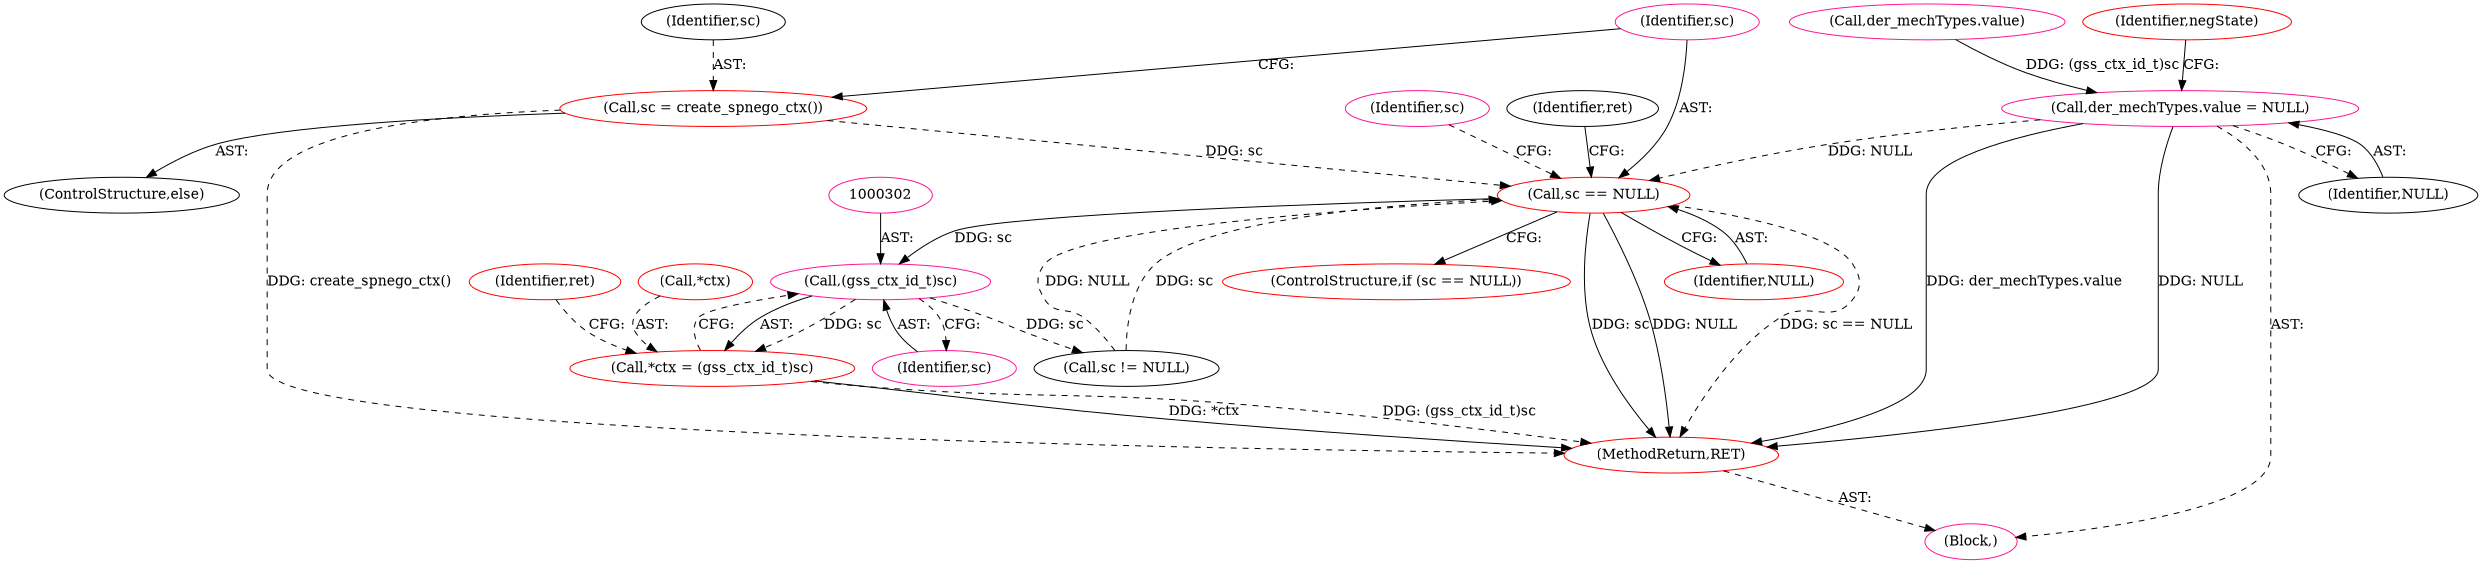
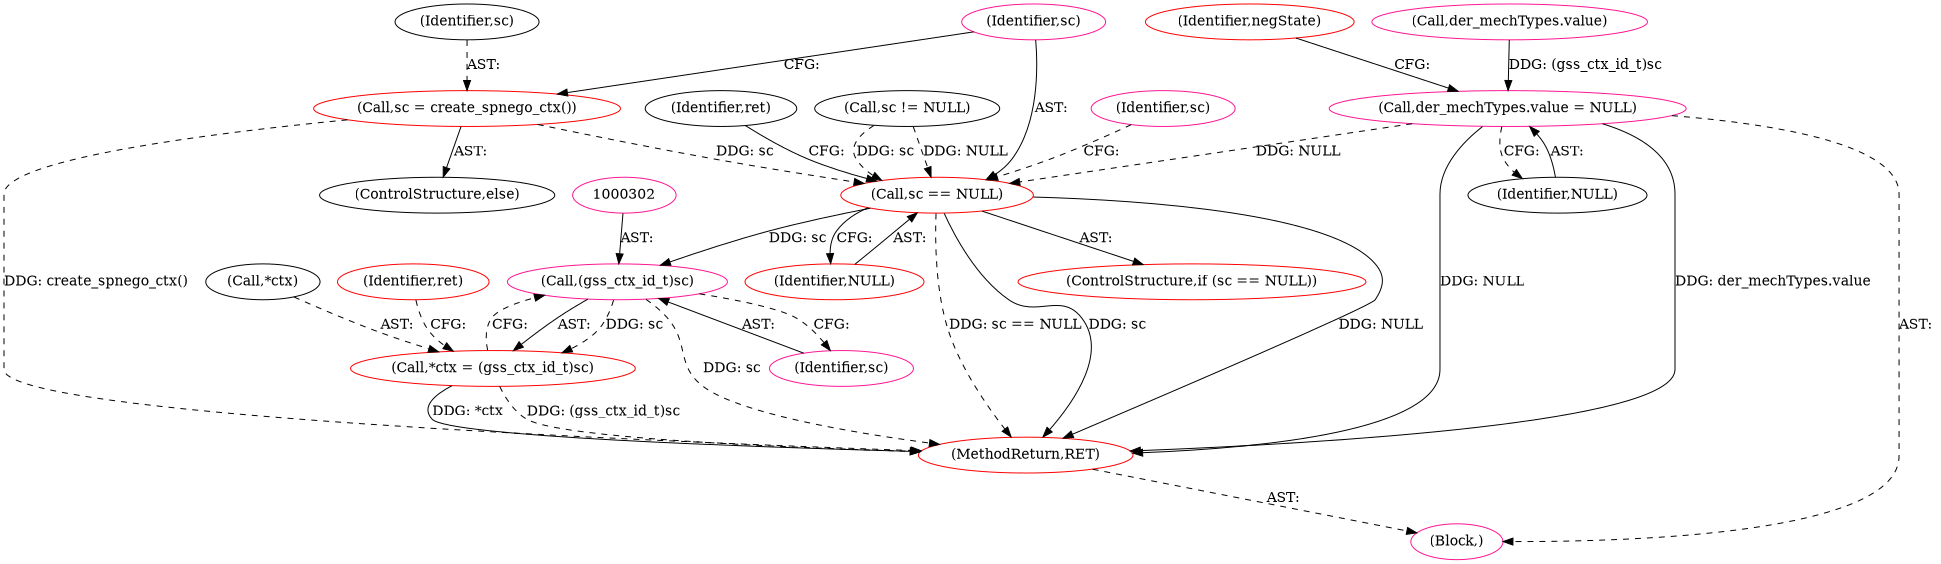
edge "(Call,sc == NULL)" -> "(ControlStructure,if (sc == NULL))": label "CFG: " -> "AST: "
node "(Call,*ctx)": color red -> black
edge "(Call,(gss_ctx_id_t)sc)" -> "(Call,sc != NULL)": now "(Call,(gss_ctx_id_t)sc)" -> "(MethodReturn,RET)"
